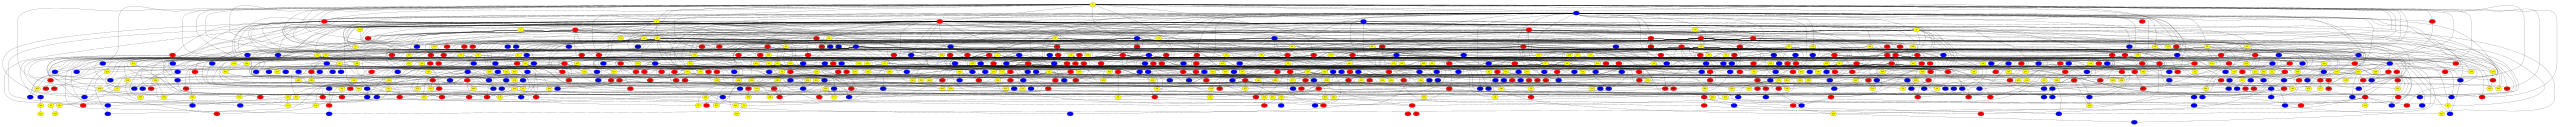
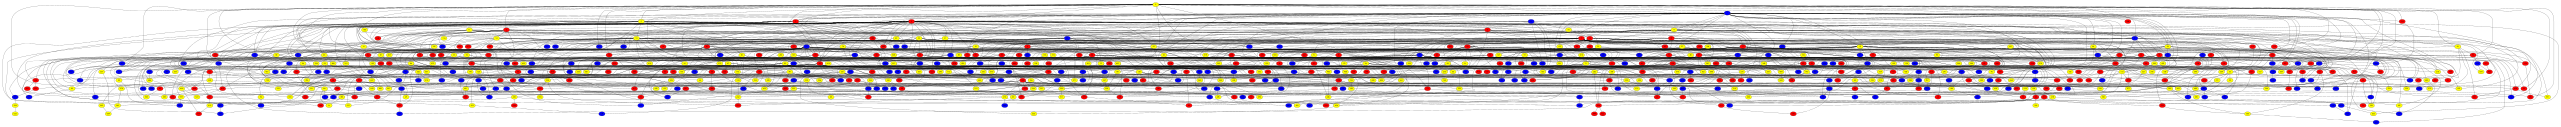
node "616": added
